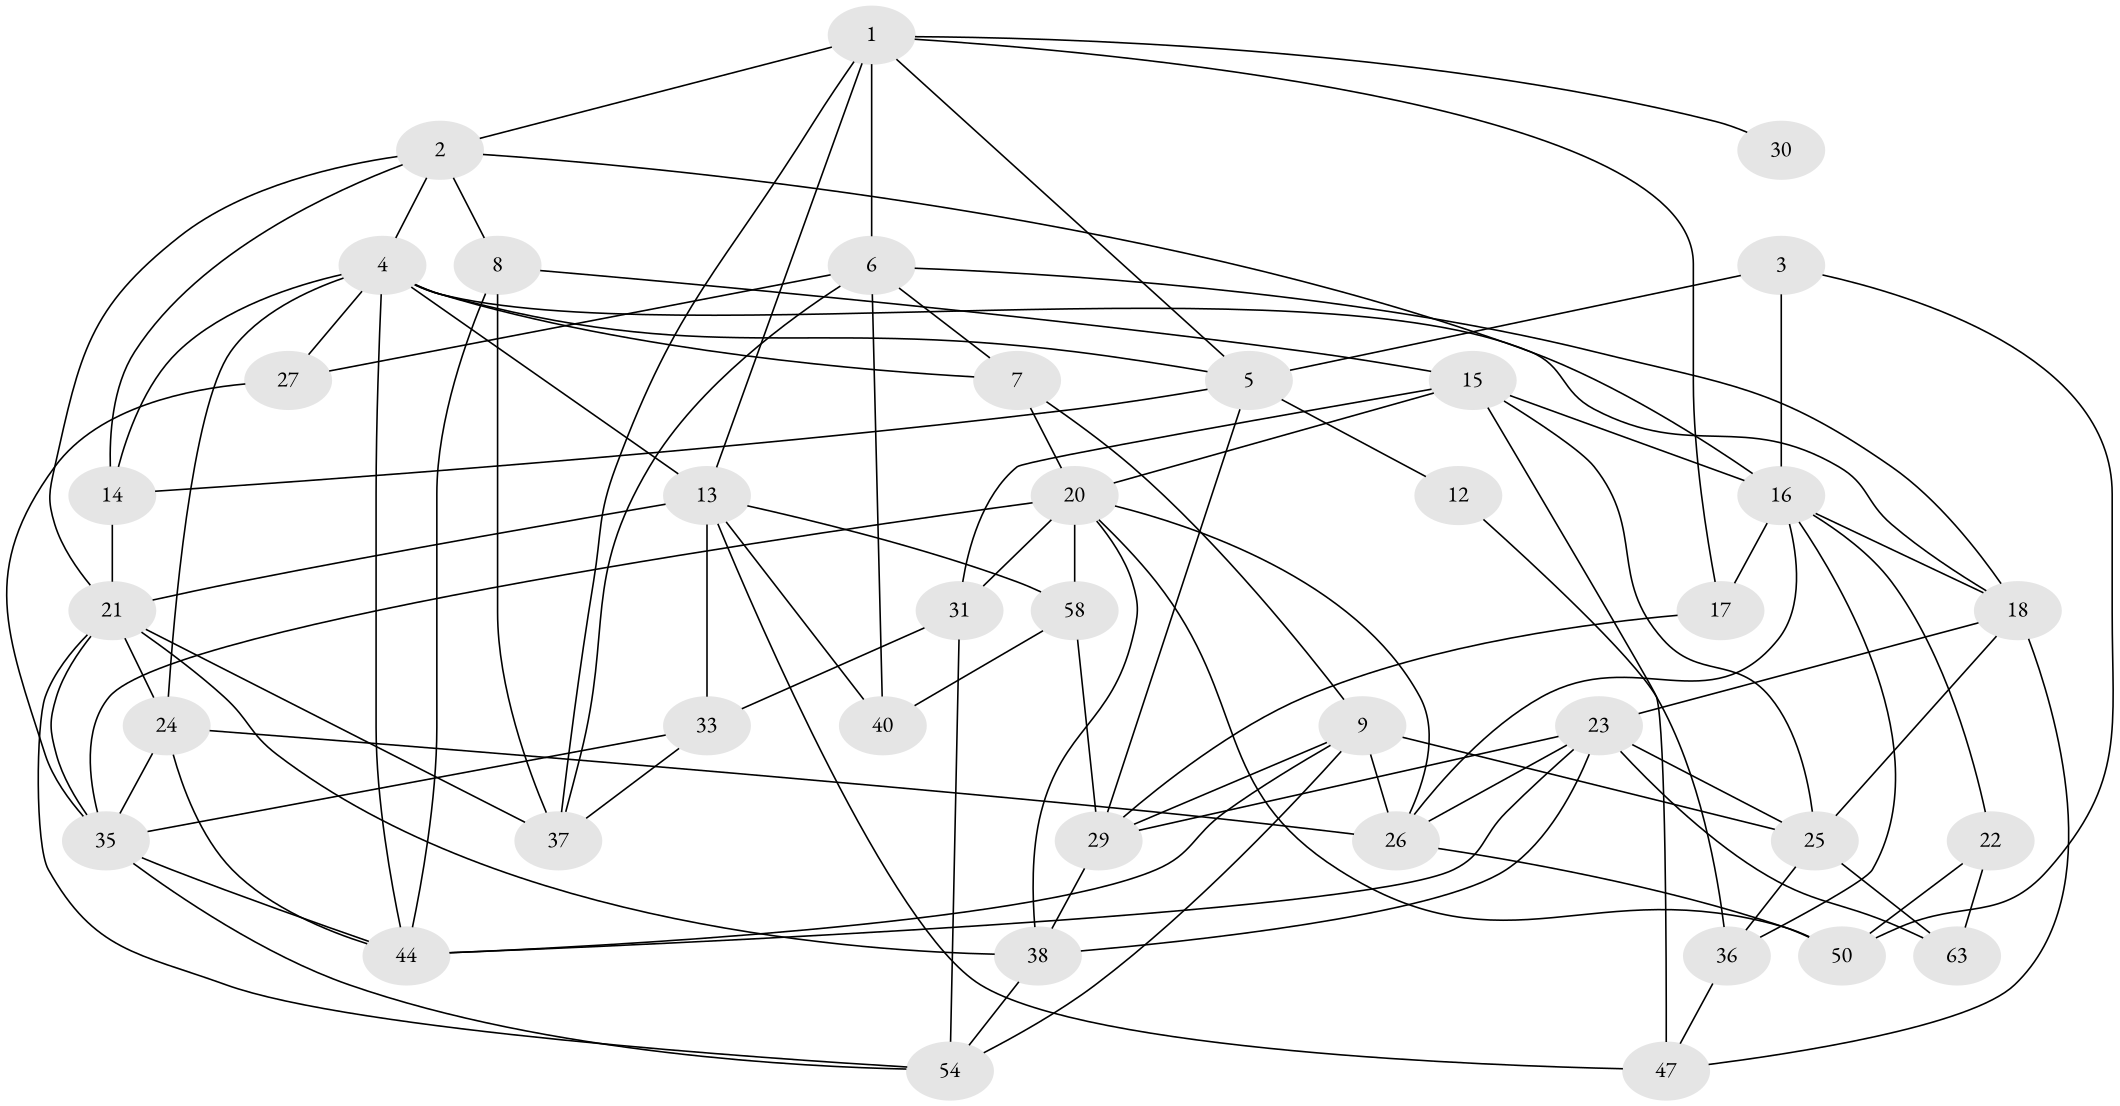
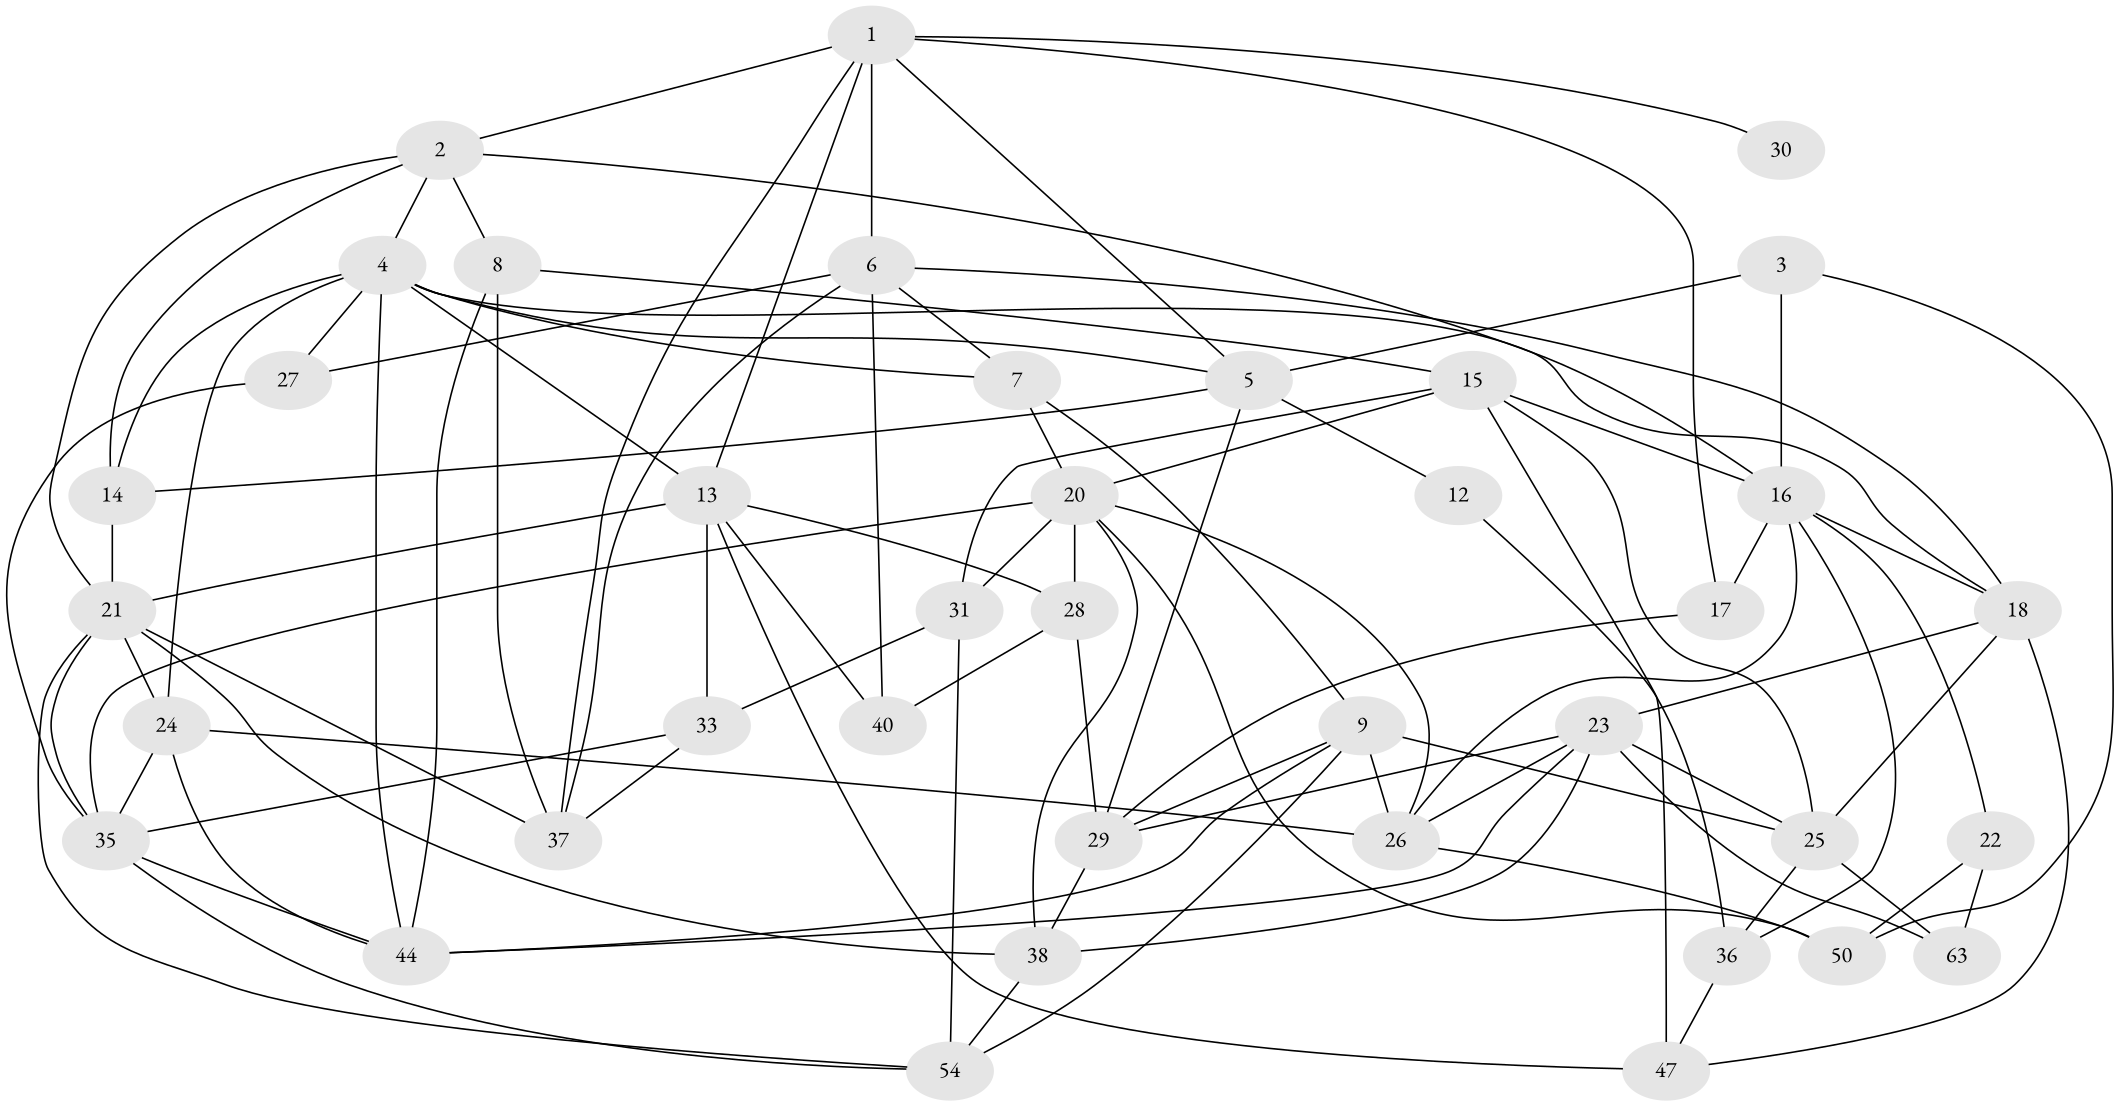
node "58": label "58" -> "28"
